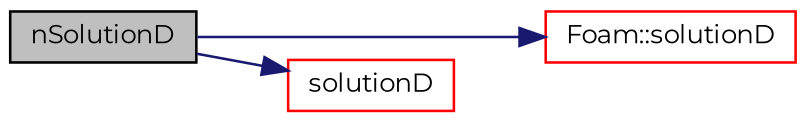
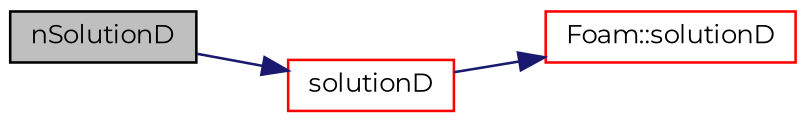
edge "nSolutionD" -> "Foam::solutionD": now "solutionD" -> "Foam::solutionD"
